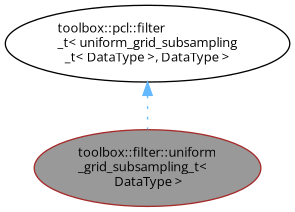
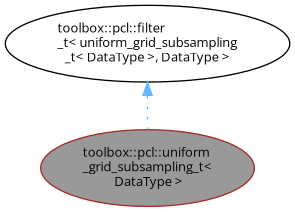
node "toolbox::filter::uniform _grid_subsampling_t< DataType >": label "toolbox::filter::uniform _grid_subsampling_t< DataType >" -> "toolbox::pcl::uniform _grid_subsampling_t< DataType >"
